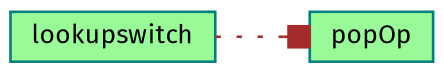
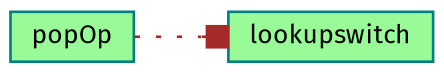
edge "lookupswitch" -> "popOp": reversed
